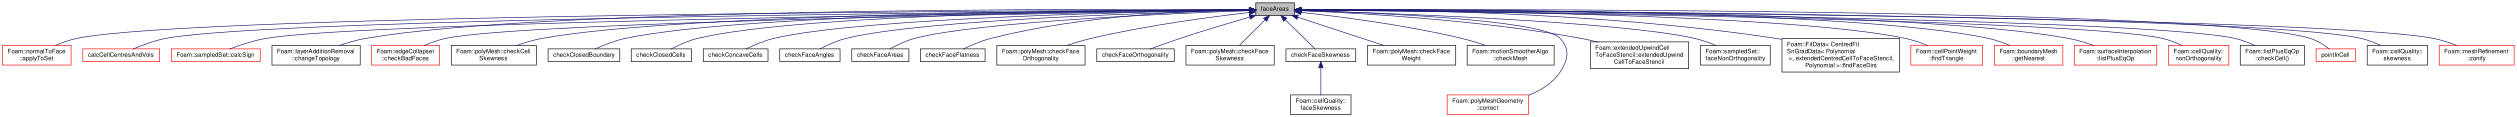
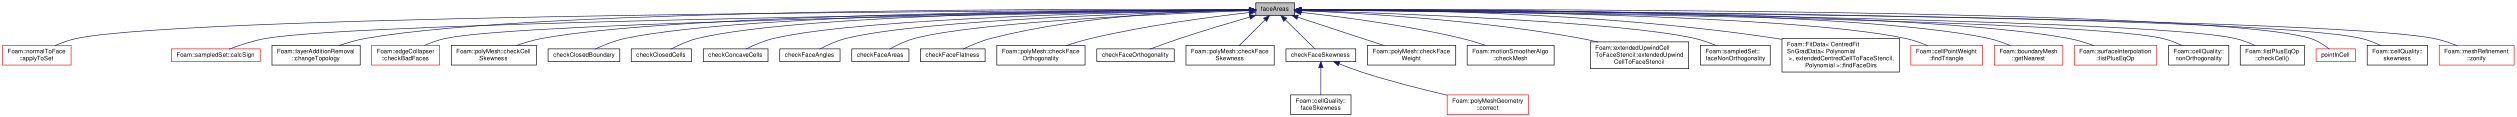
edge "Foam::polyMeshGeometry ::correct" -> "faceAreas": now "Foam::polyMeshGeometry ::correct" -> "checkFaceSkewness"
node "calcCellCentresAndVols": removed
node "Foam::cellQuality:: nonOrthogonality": color red -> black
